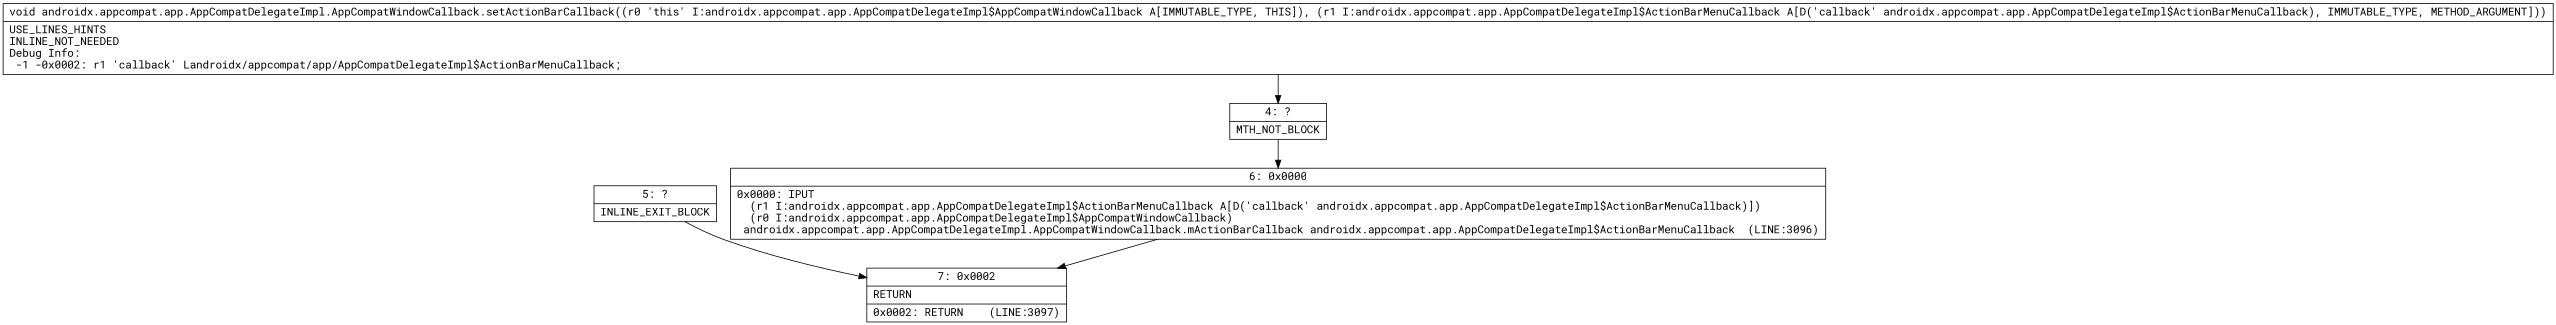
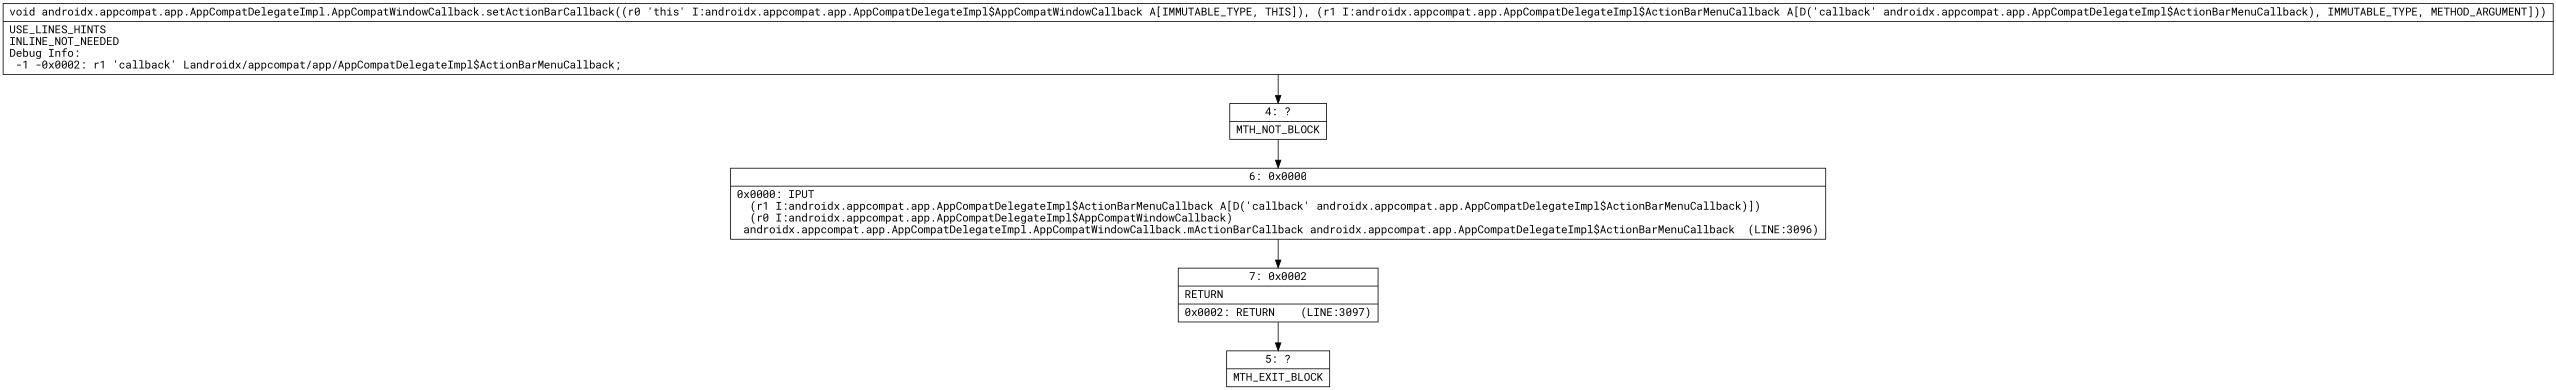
node "5: ?": text "INLINE_EXIT_BLOCK" -> "MTH_EXIT_BLOCK"
edge "5: ?" -> "7: 0x0002": reversed
